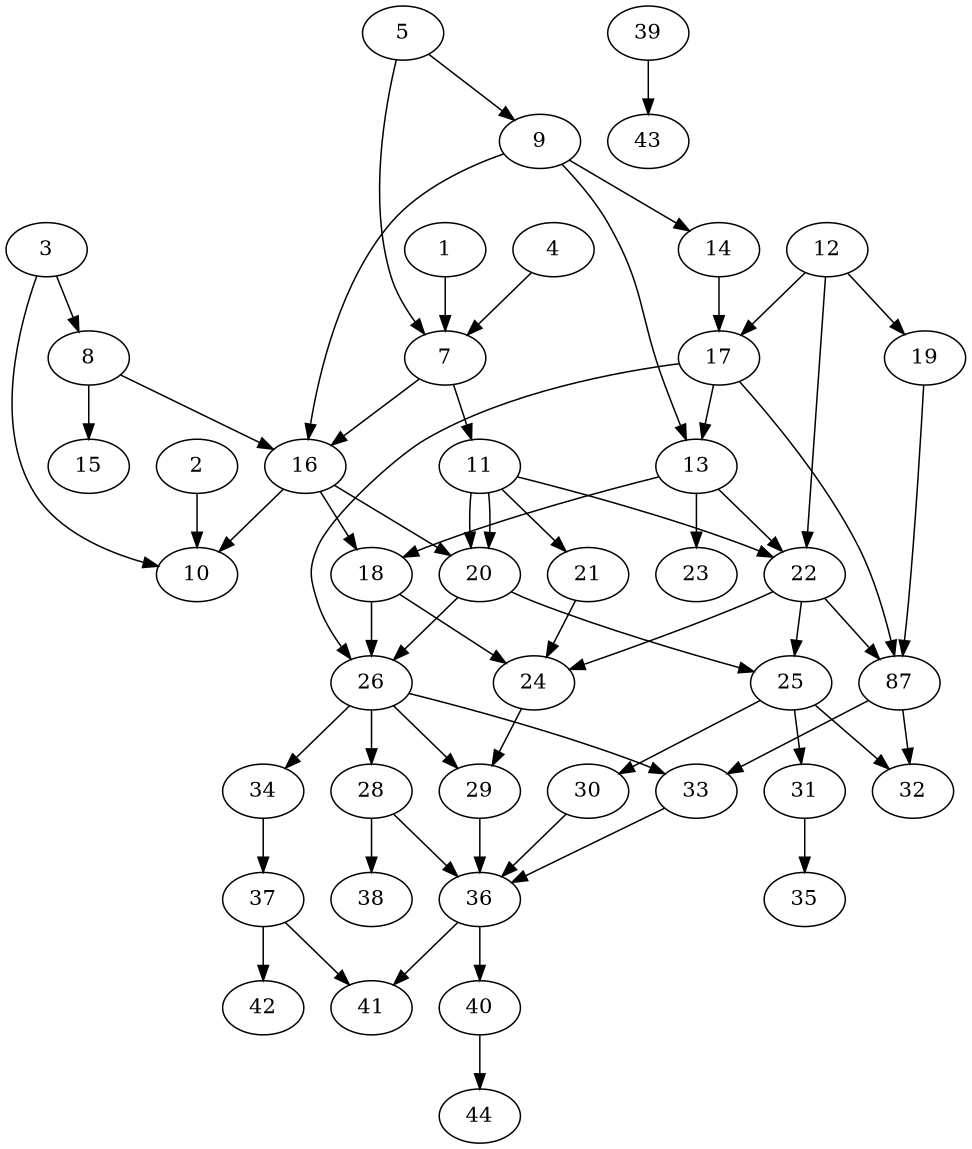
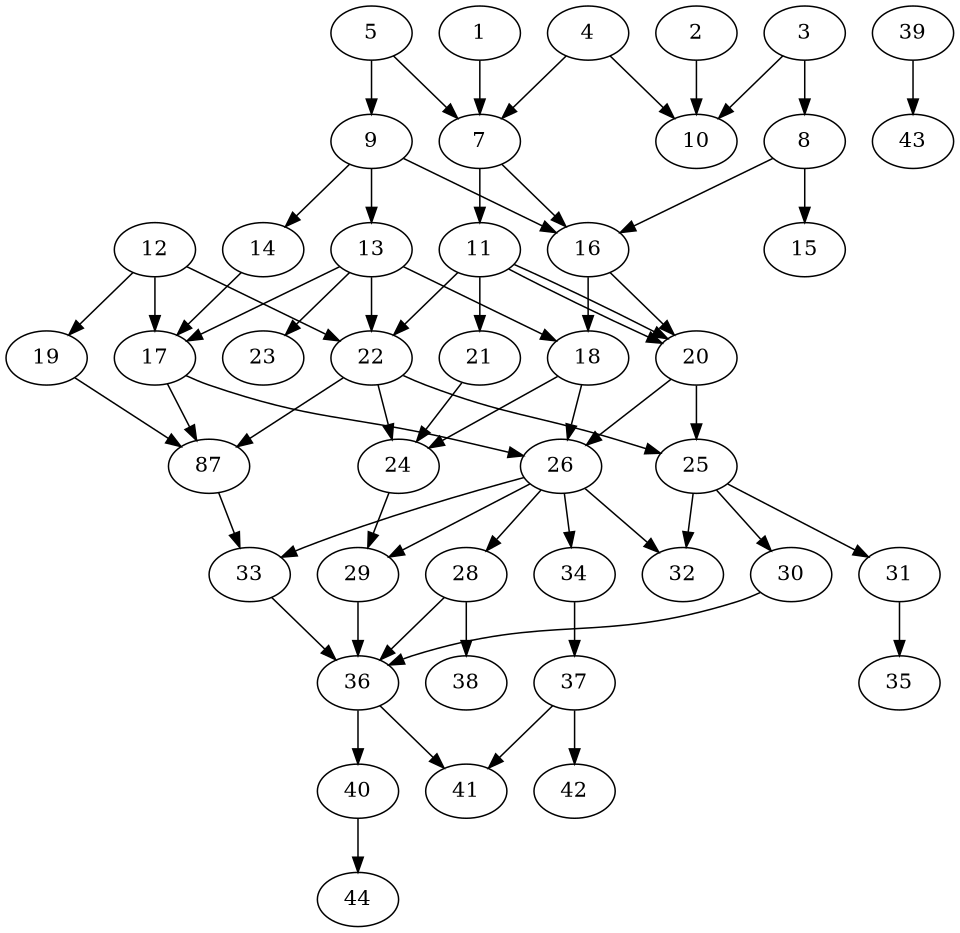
edge "17" -> "13": reversed
edge "16" -> "10": now "4" -> "10"
edge "87" -> "32": now "26" -> "32"
